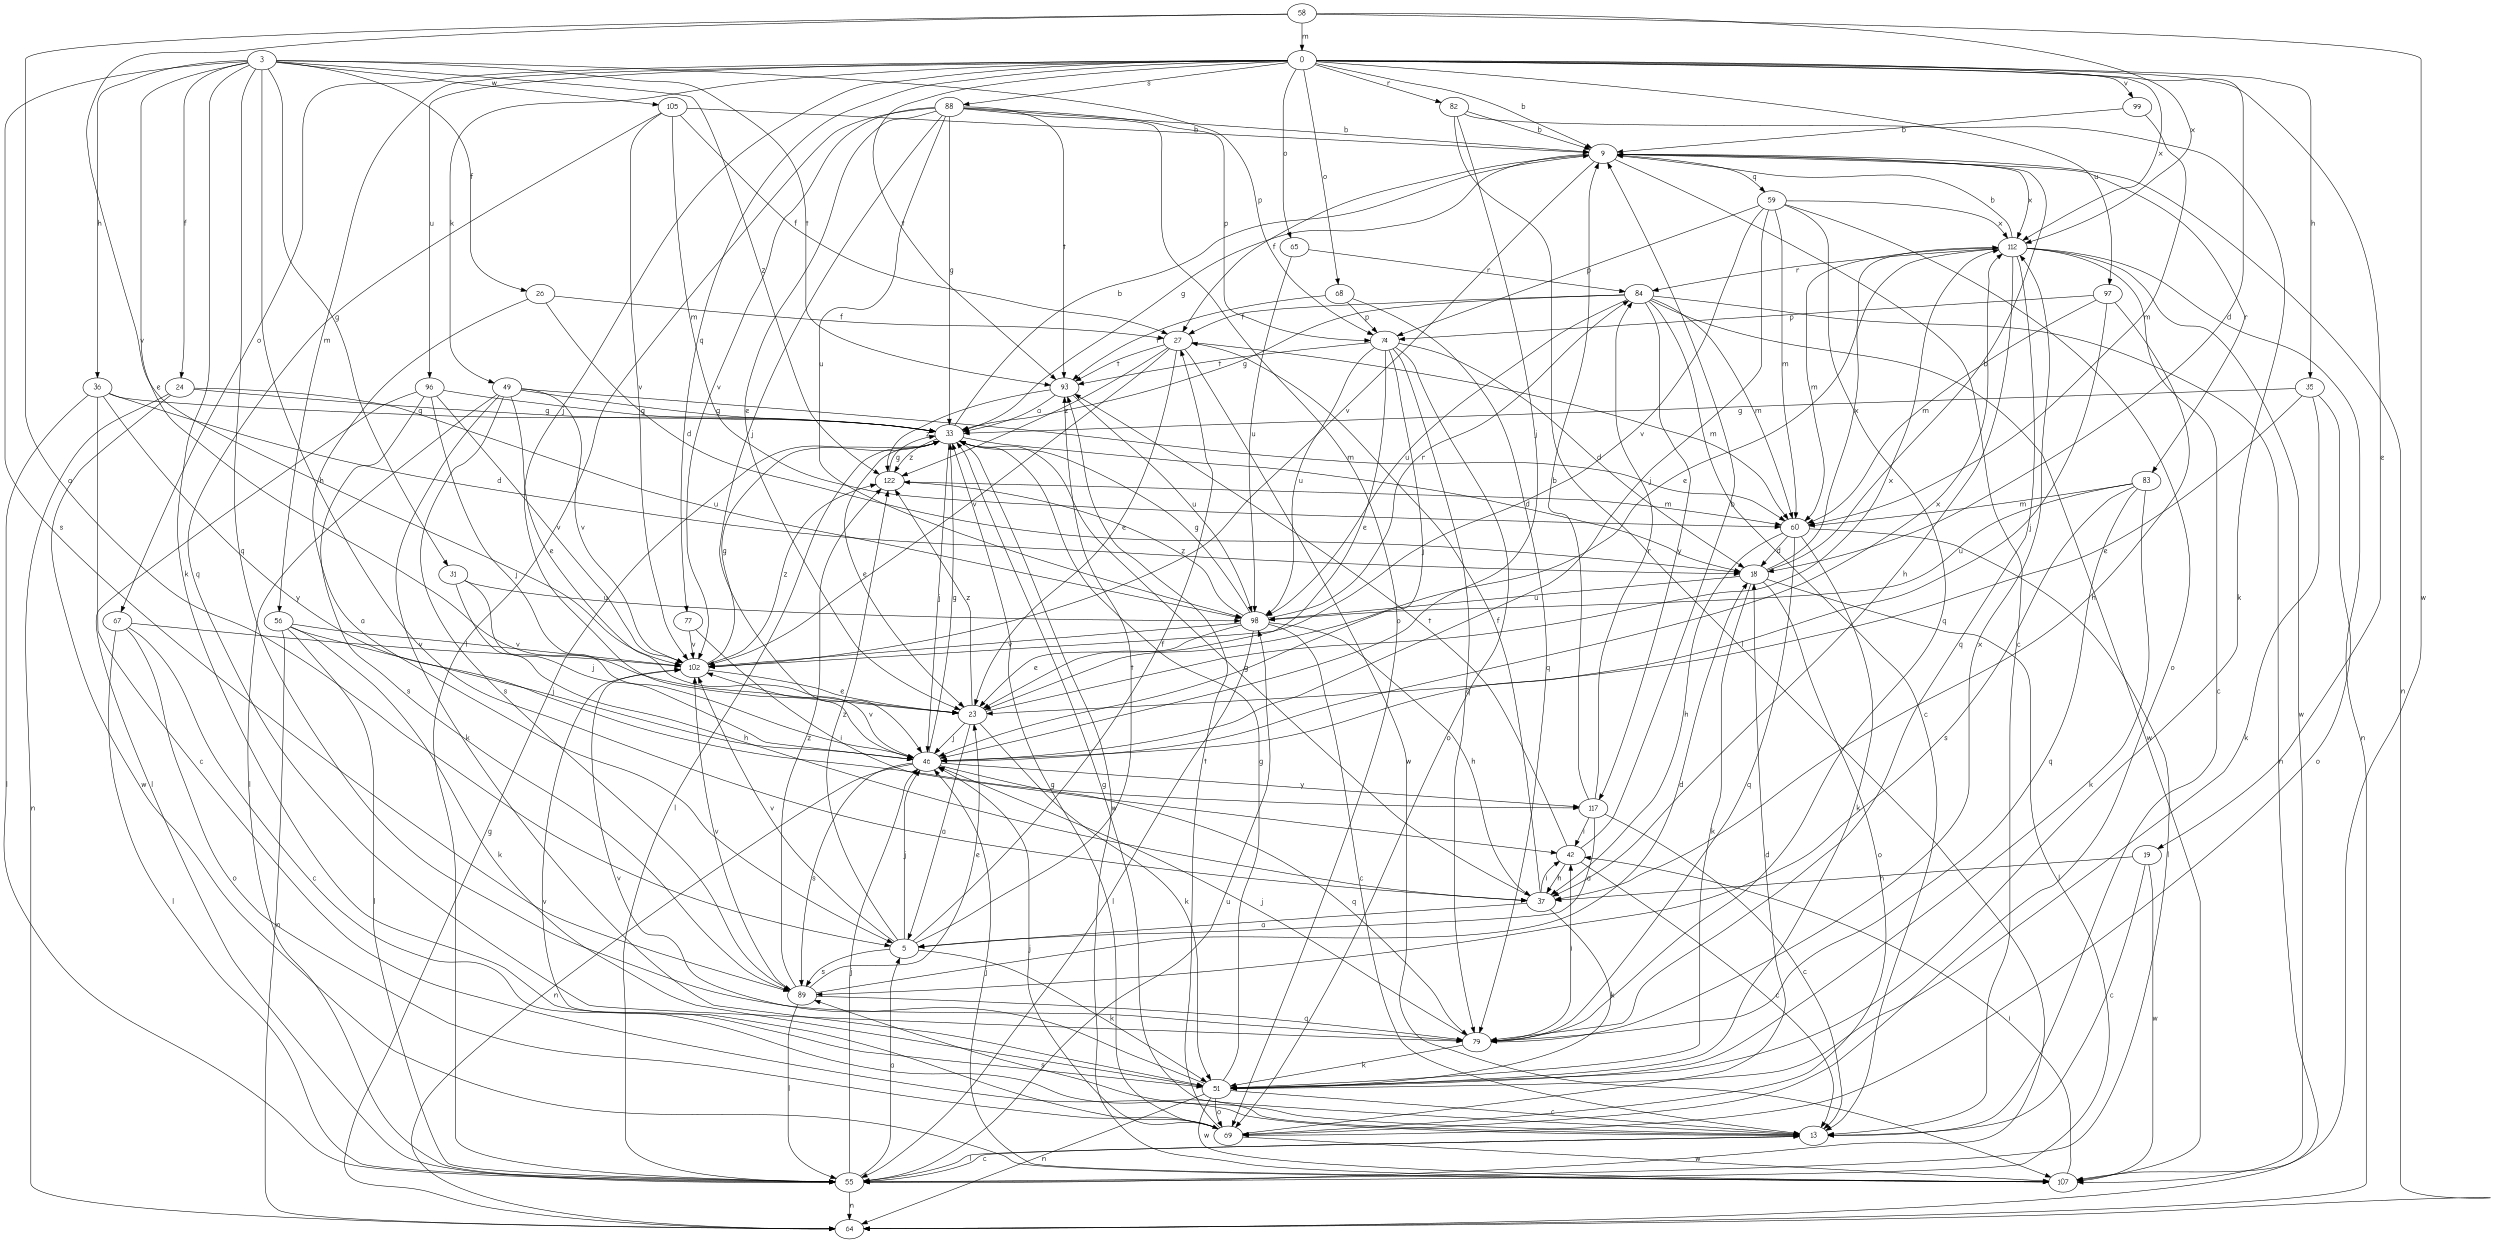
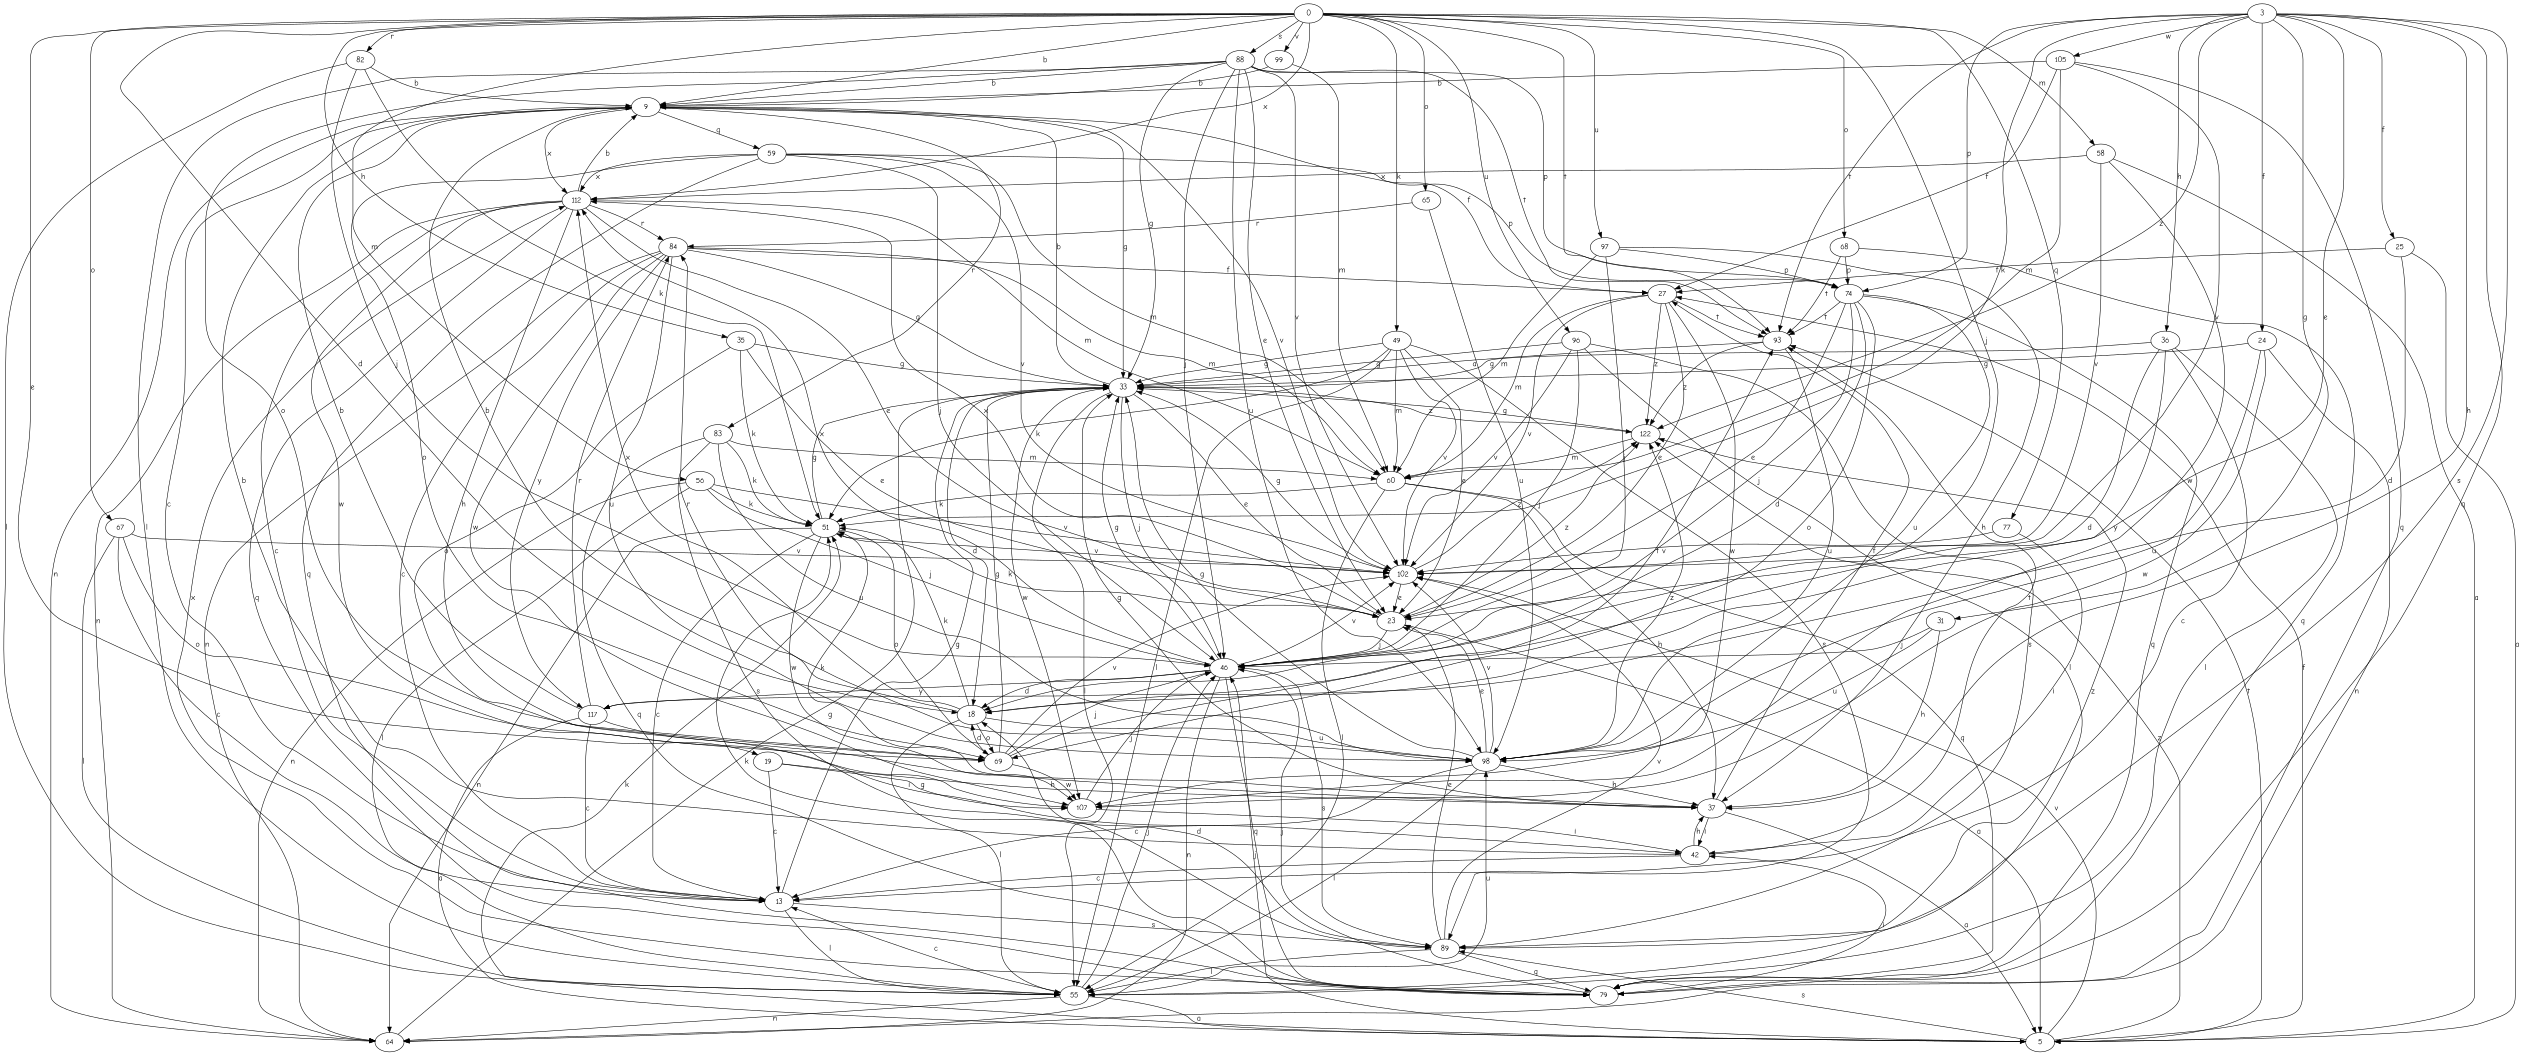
edge "58" -> "0": reversed
node "26": label "26" -> "25"
edge "60" -> "18": now "46" -> "18"
edge "19" -> "107": label "w" -> "g"
